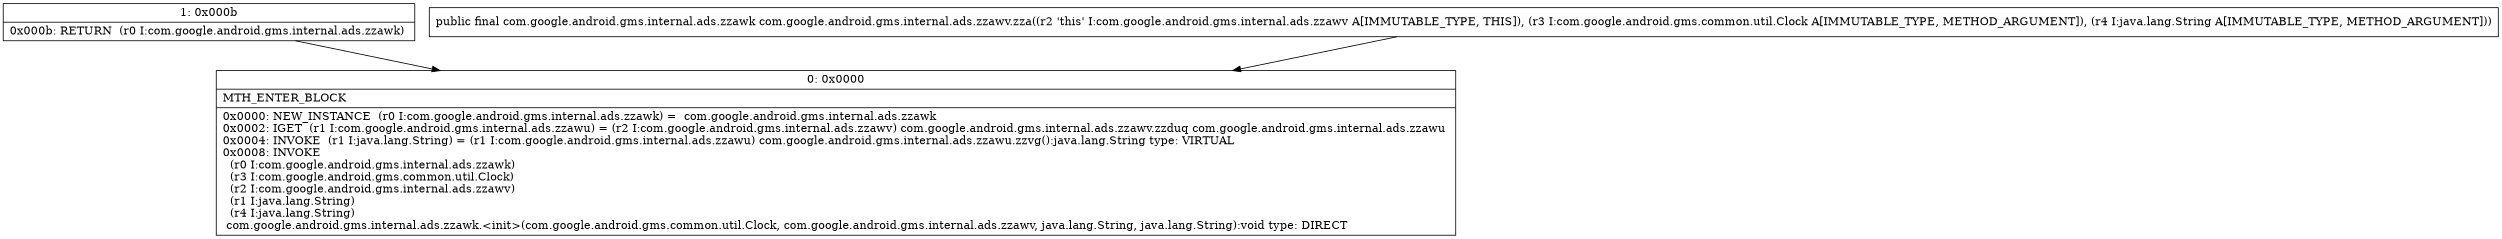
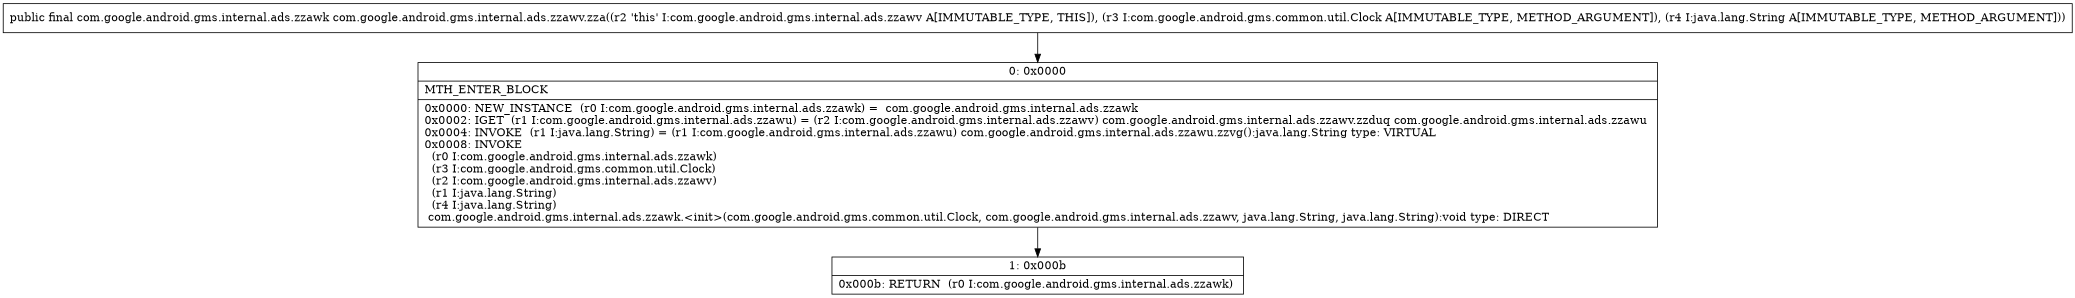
edge "1: 0x000b" -> "0: 0x0000": reversed
